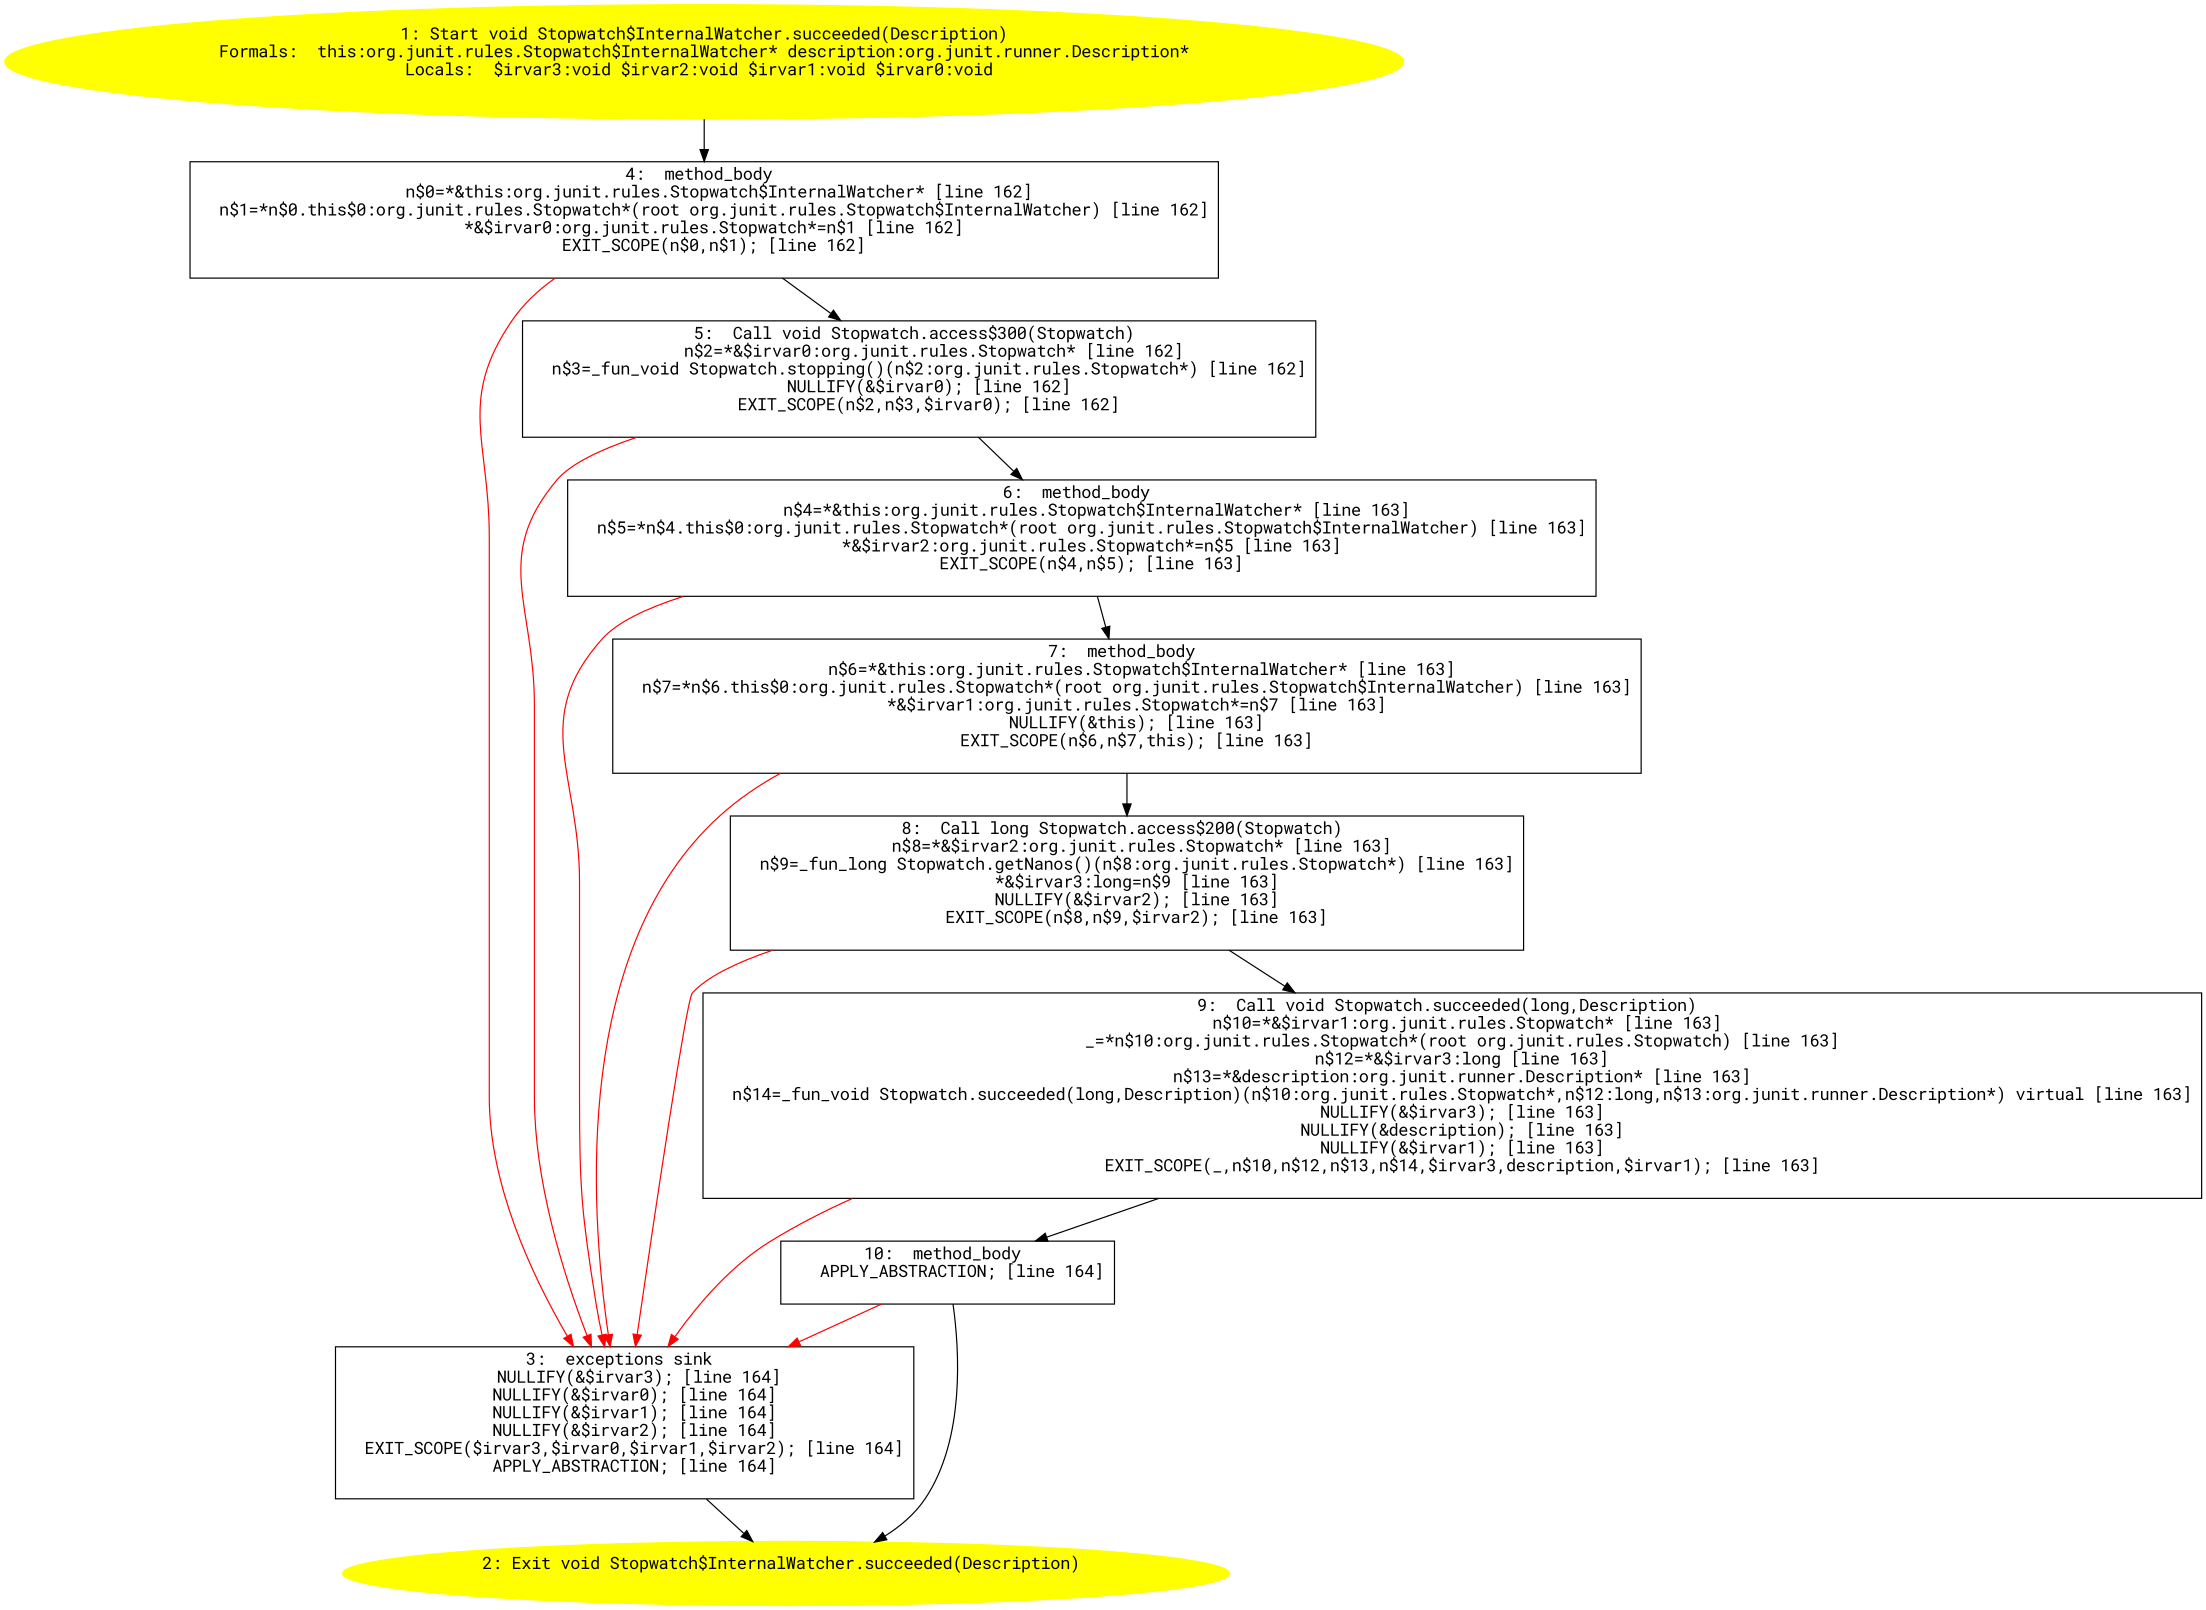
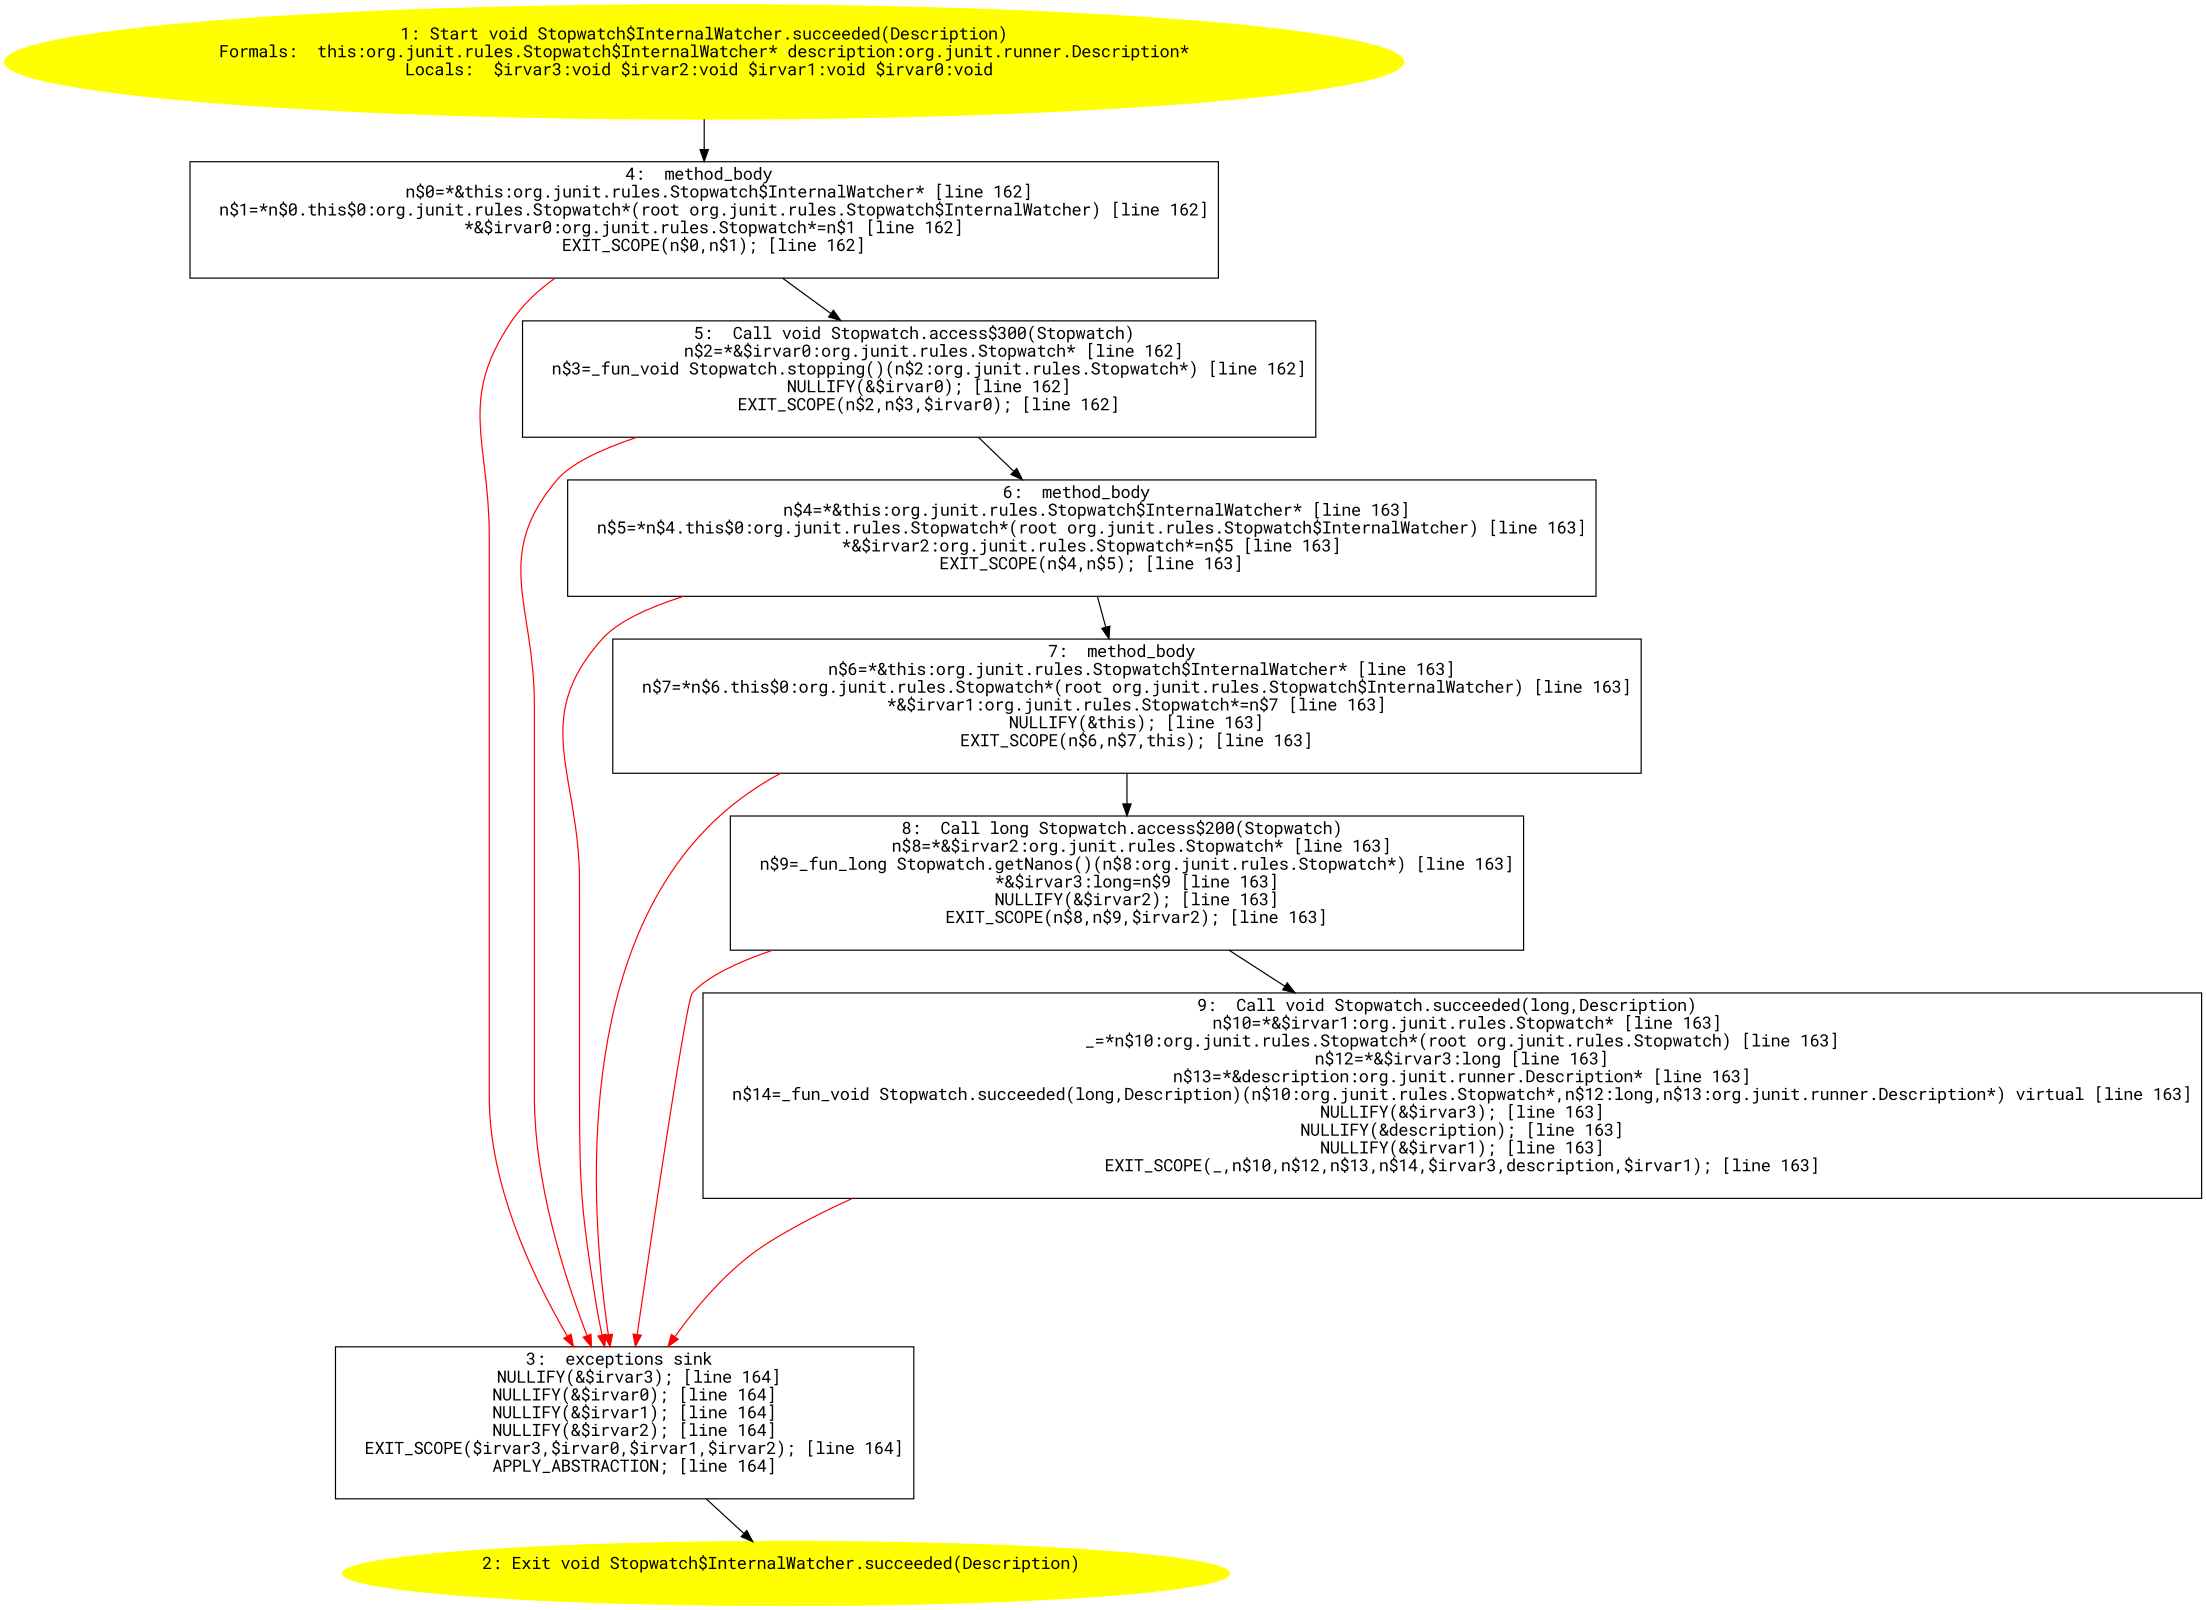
node "10:  method_body APPLY_ABSTRACTION; [line 164]": removed
